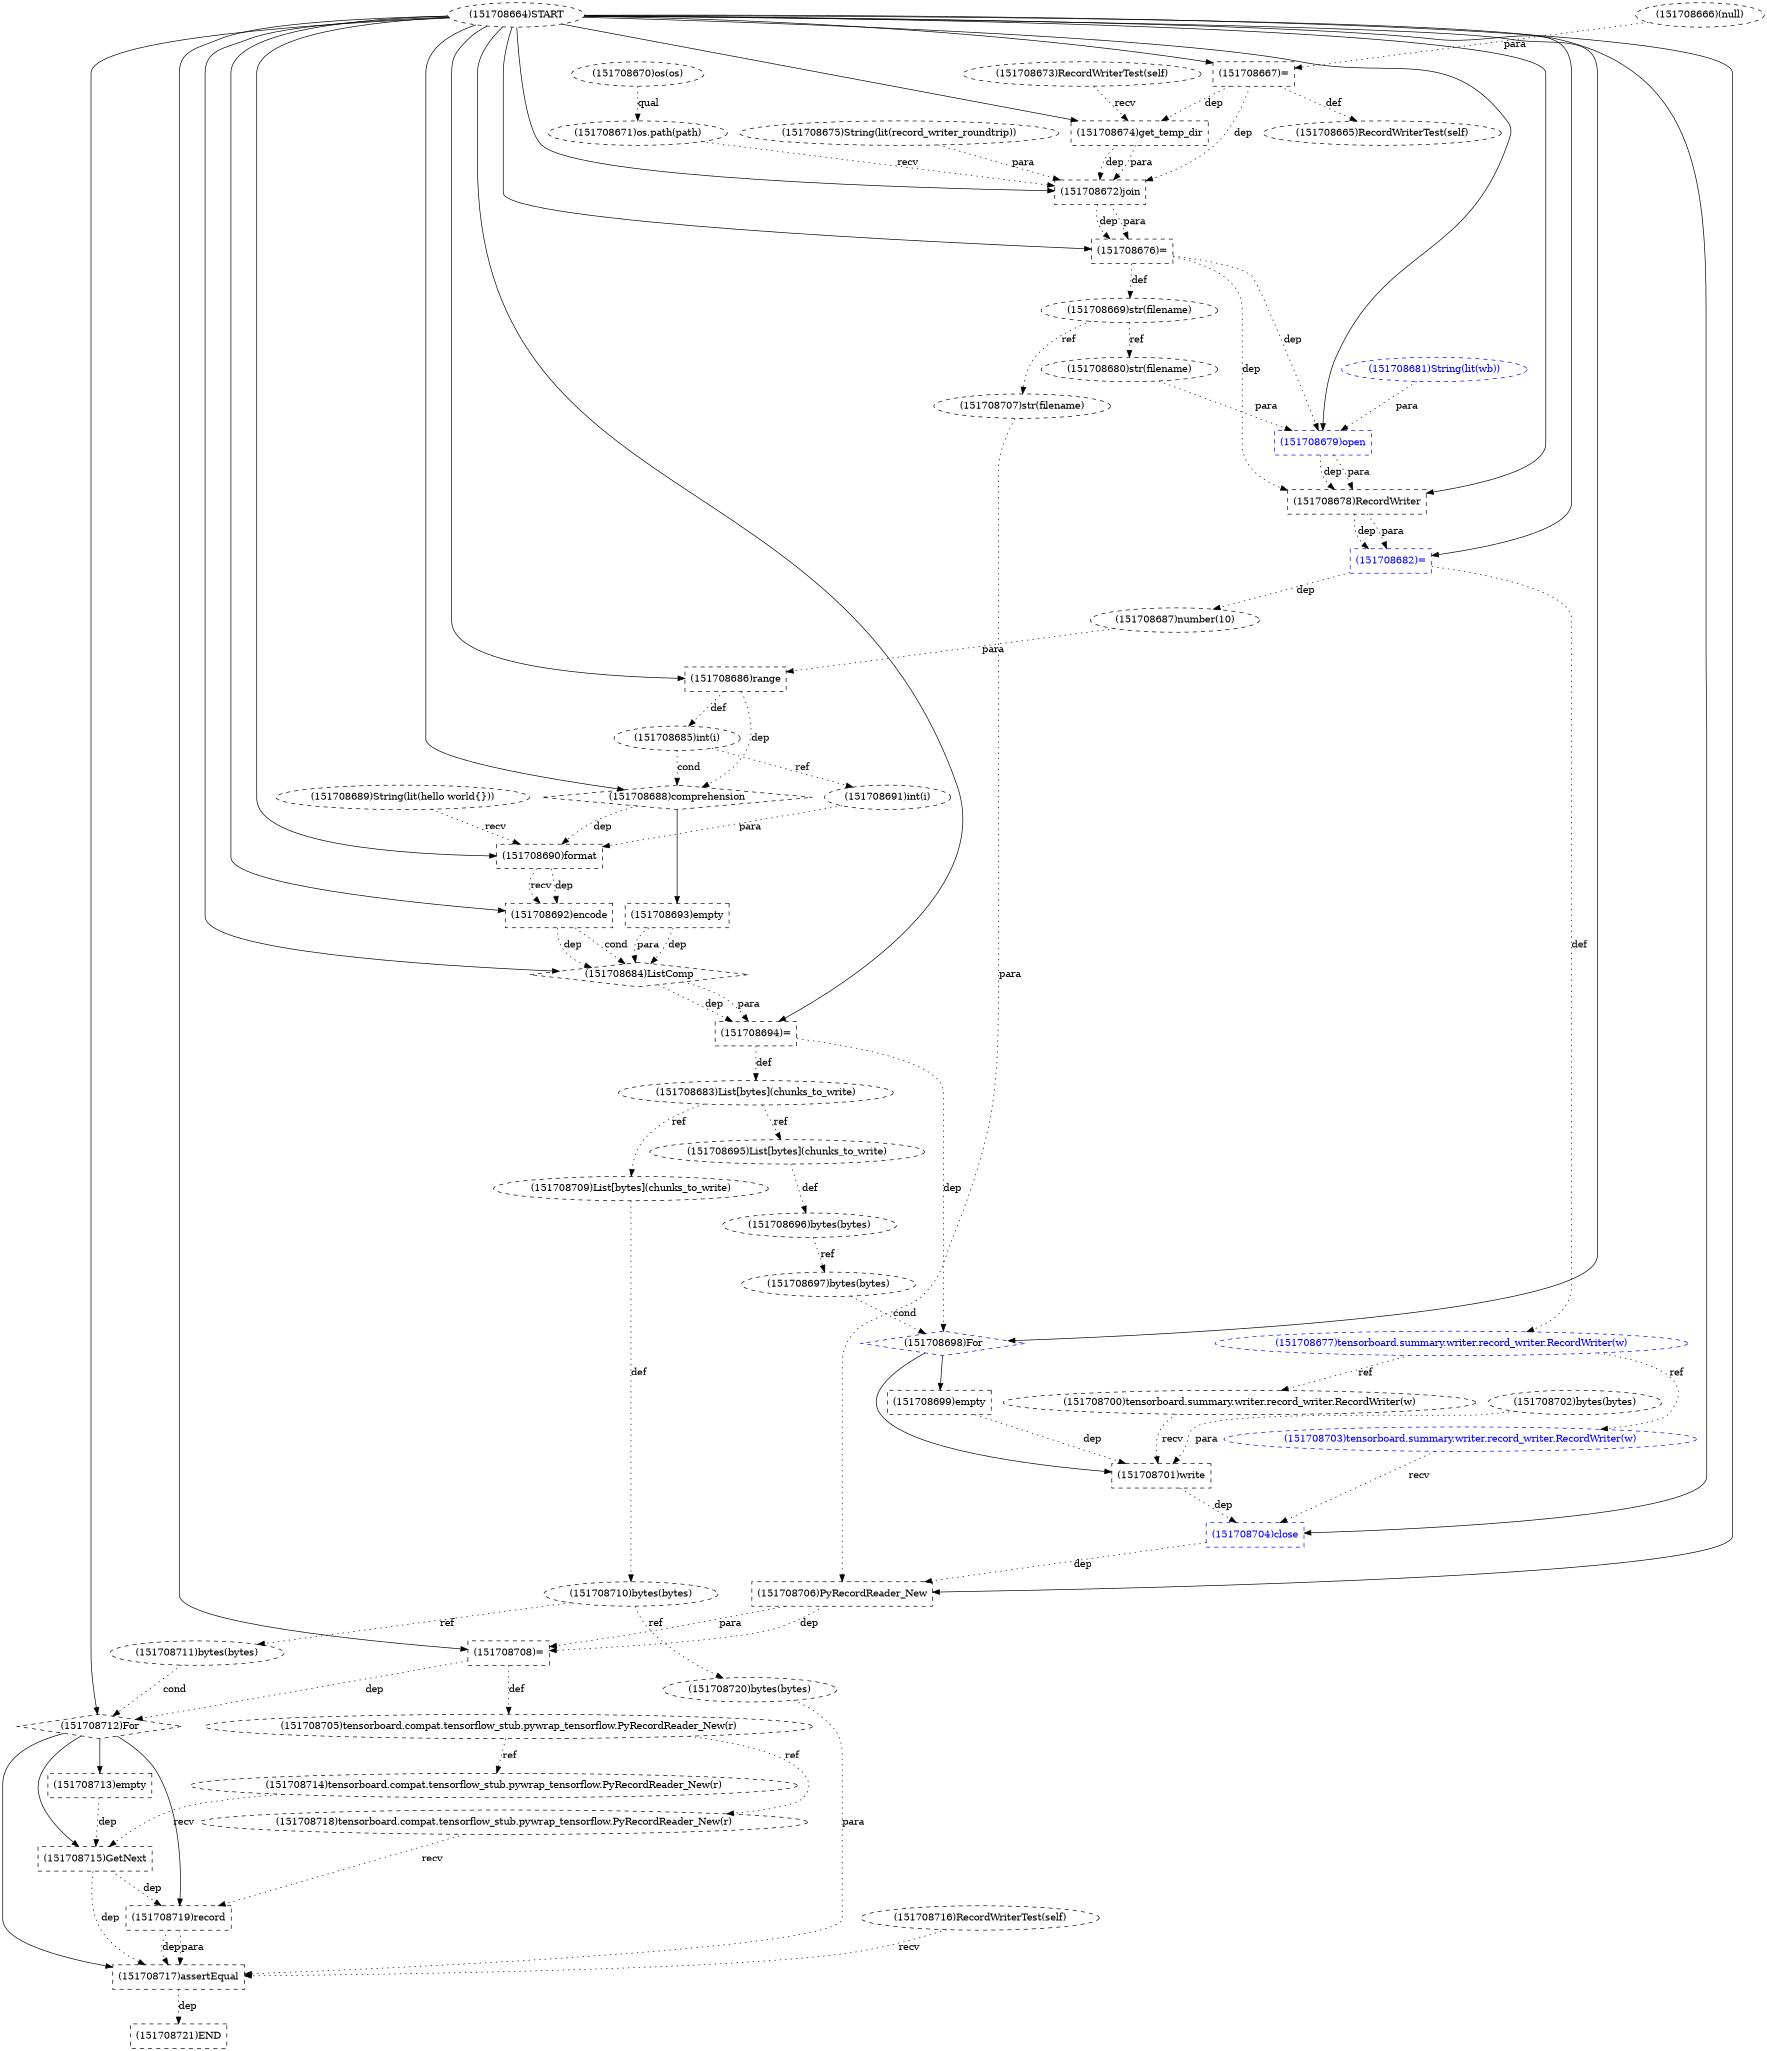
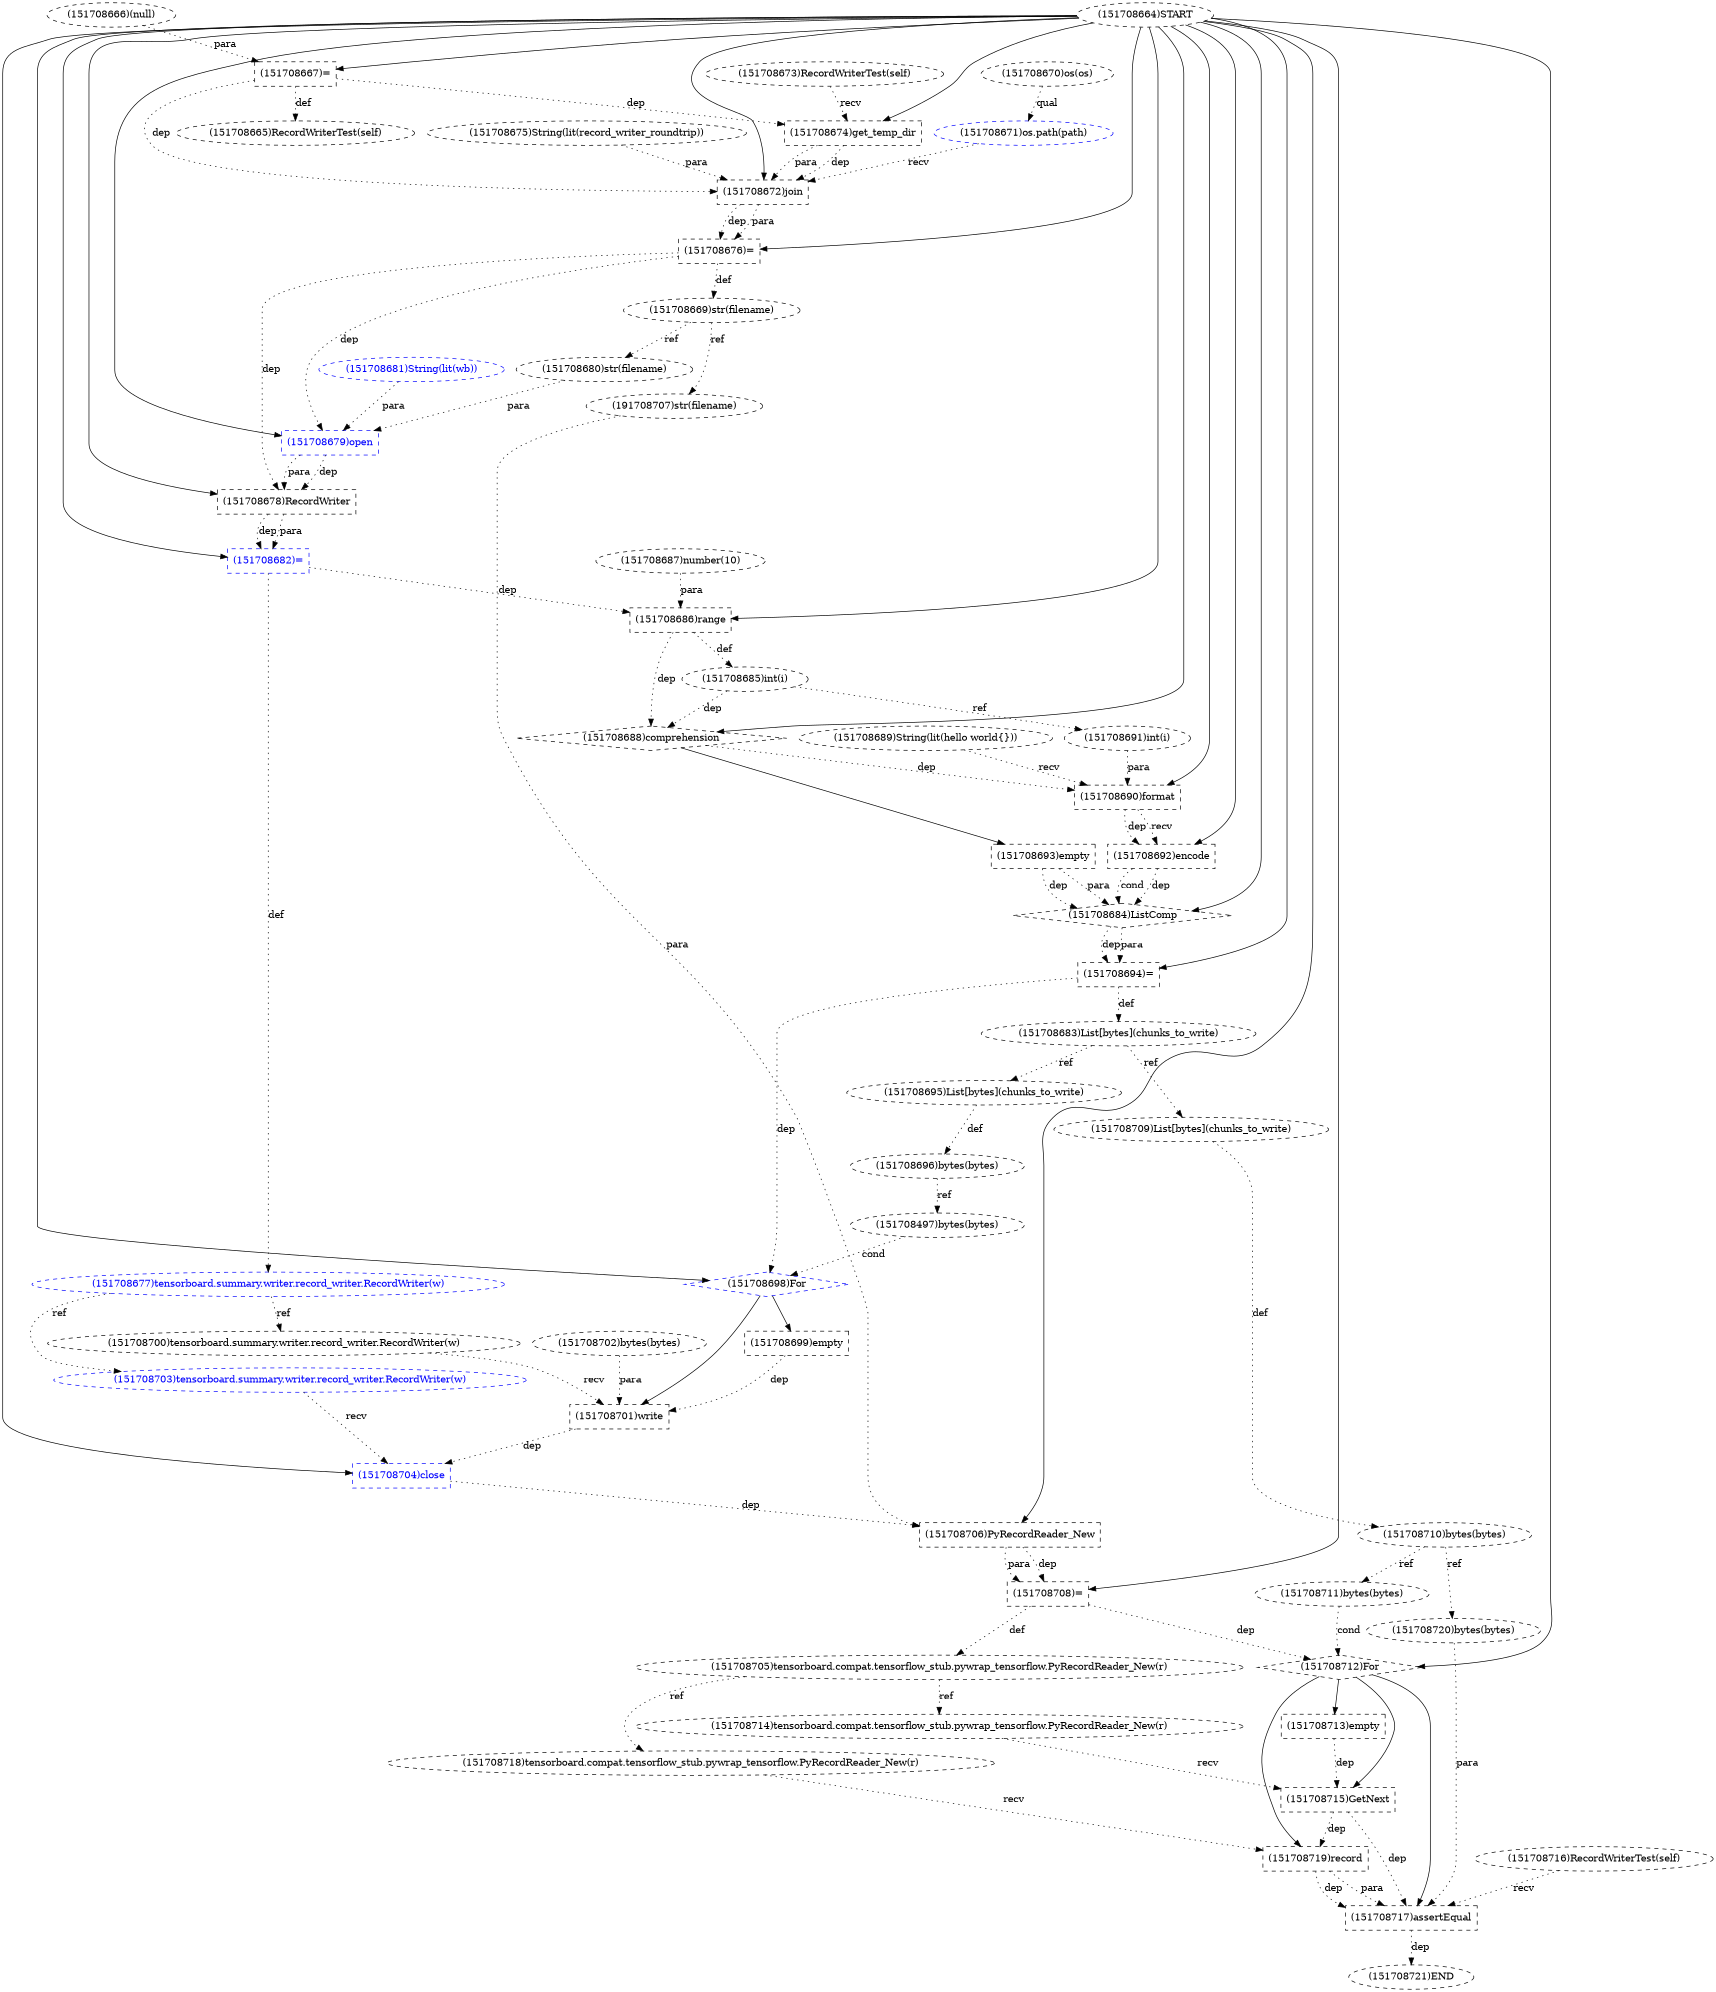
node "(151708671)os.path(path)": color black -> blue
node "(151708707)str(filename)": label "(151708707)str(filename)" -> "(191708707)str(filename)"
edge "(151708682)=" -> "(151708687)number(10)": now "(151708682)=" -> "(151708686)range"
edge "(151708685)int(i)" -> "(151708688)comprehension": label "cond" -> "dep"
node "(151708697)bytes(bytes)": label "(151708697)bytes(bytes)" -> "(151708497)bytes(bytes)"
node "(151708721)END": shape box -> ellipse
